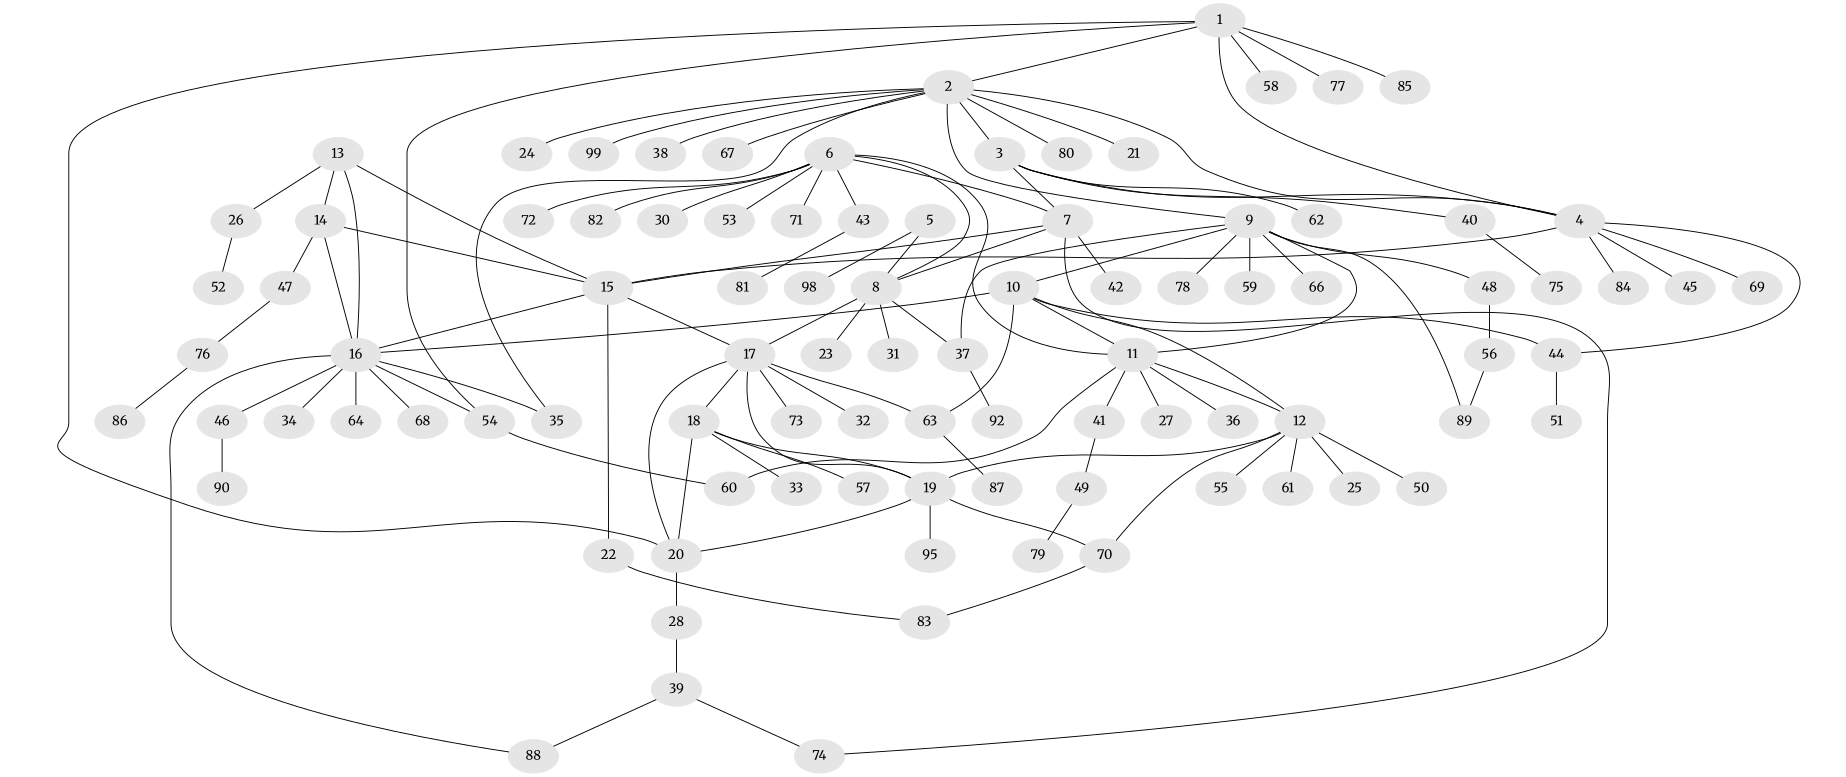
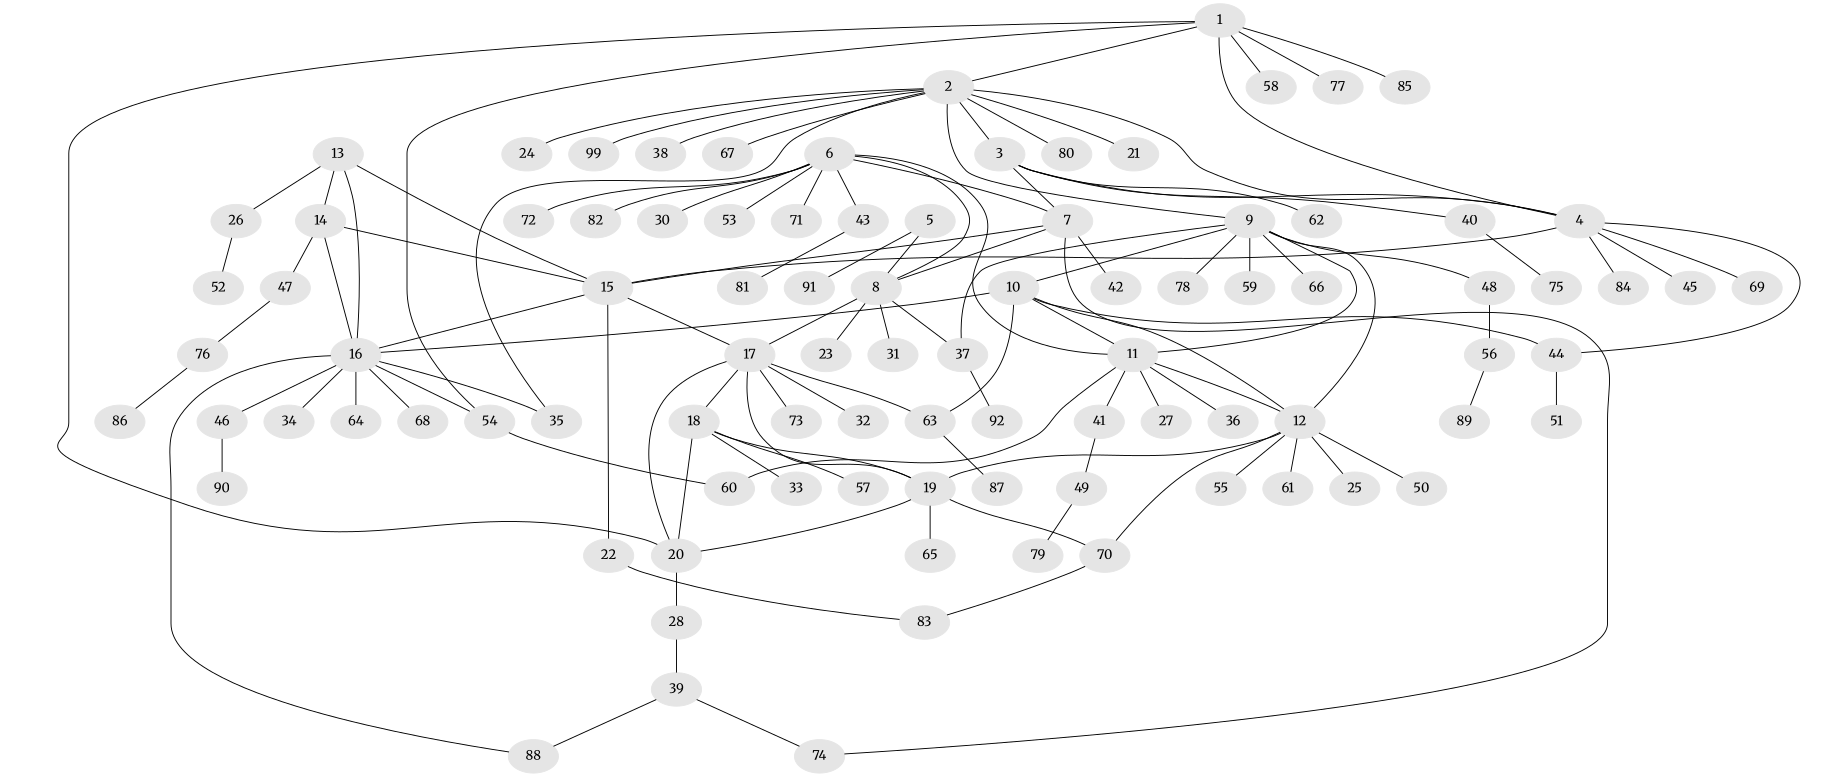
edge "9" -- "89": now "9" -- "12"
node "98": label "98" -> "91"
node "95": label "95" -> "65"
